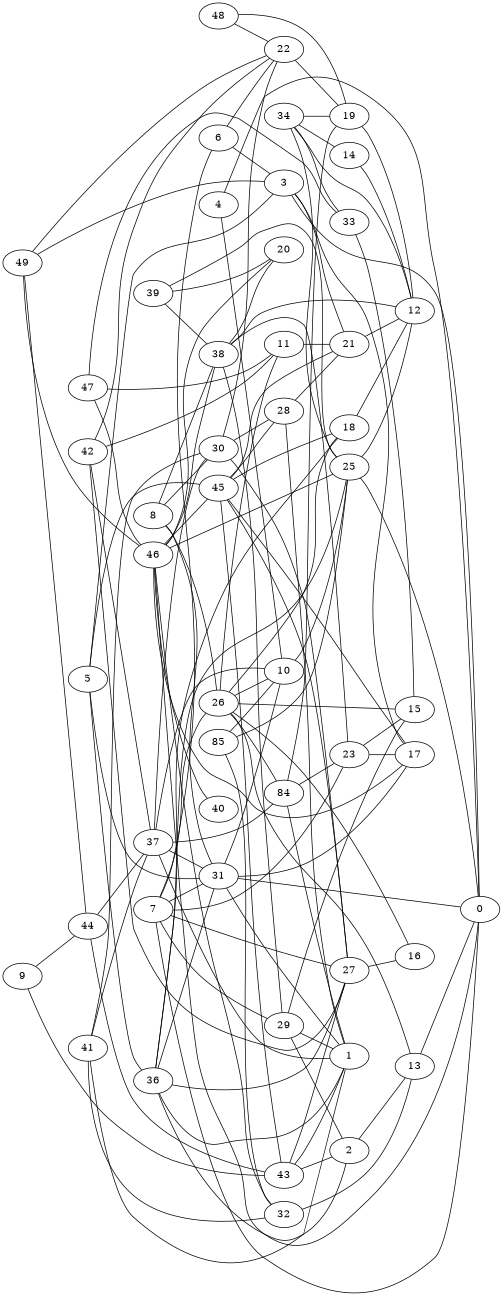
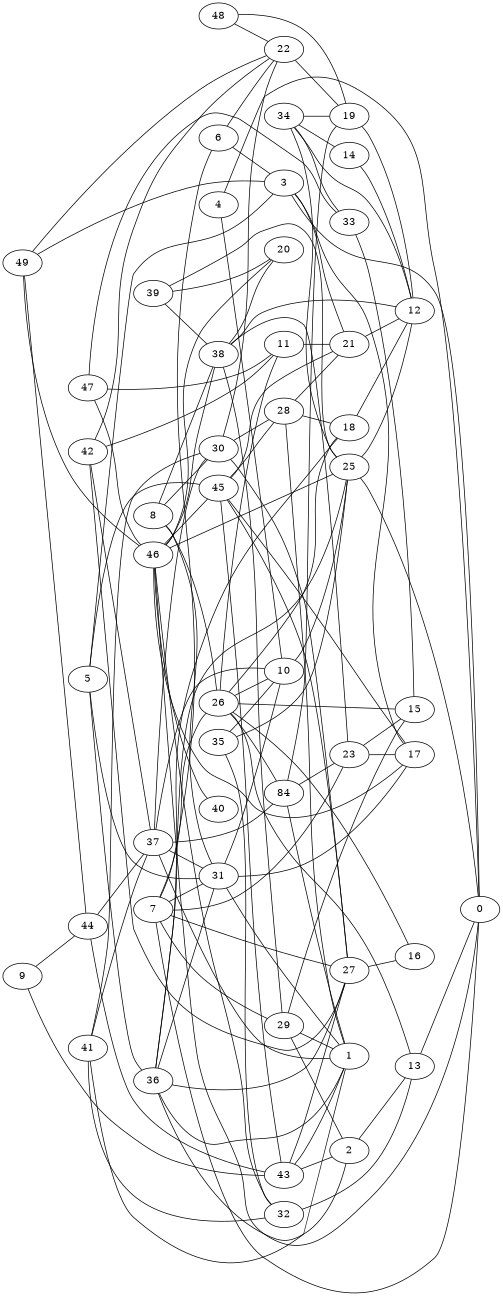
edge "18" -- "45": now "18" -- "28"
node "85": label "85" -> "35"
edge "31" -- "0": removed
